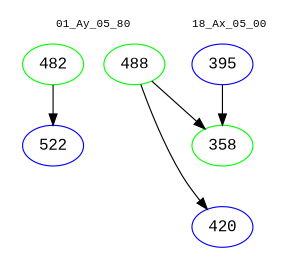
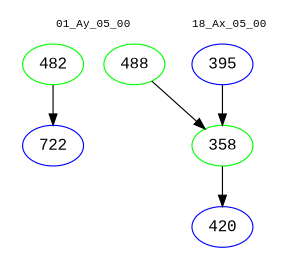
cluster "01_Ay_05_80": label "01_Ay_05_80" -> "01_Ay_05_00"
edge "488" -> "420": now "358" -> "420"
node "522": label "522" -> "722"
